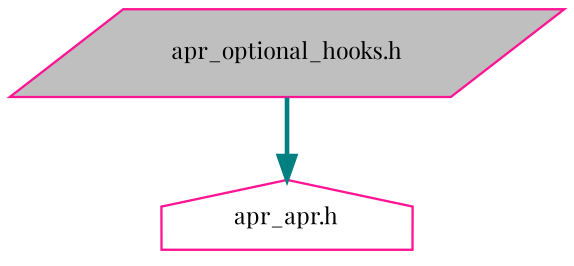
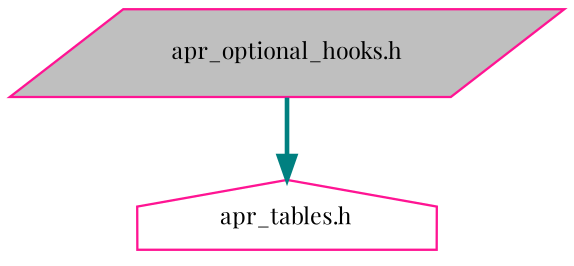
node "apr_apr.h": label "apr_apr.h" -> "apr_tables.h"
